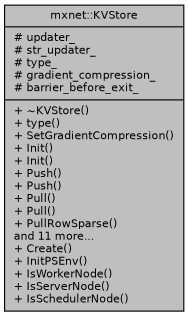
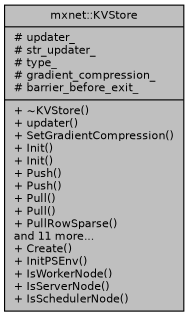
node "mxnet::KVStore": text "+ type()" -> "+ updater()"
